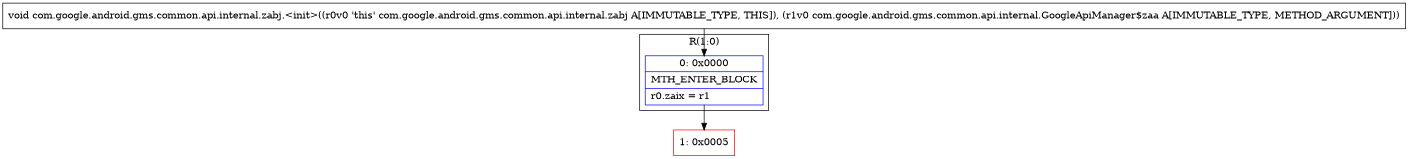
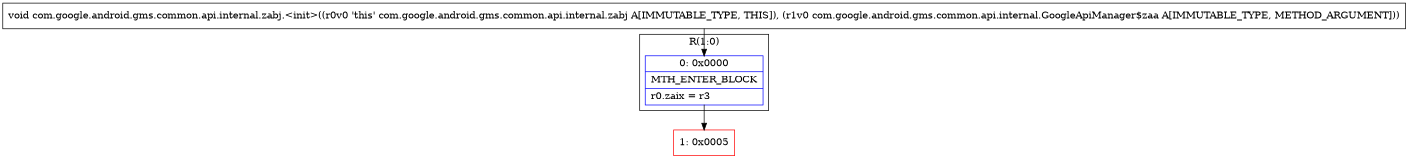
node "0: 0x0000": text "r0.zaix = r1" -> "r0.zaix = r3"
